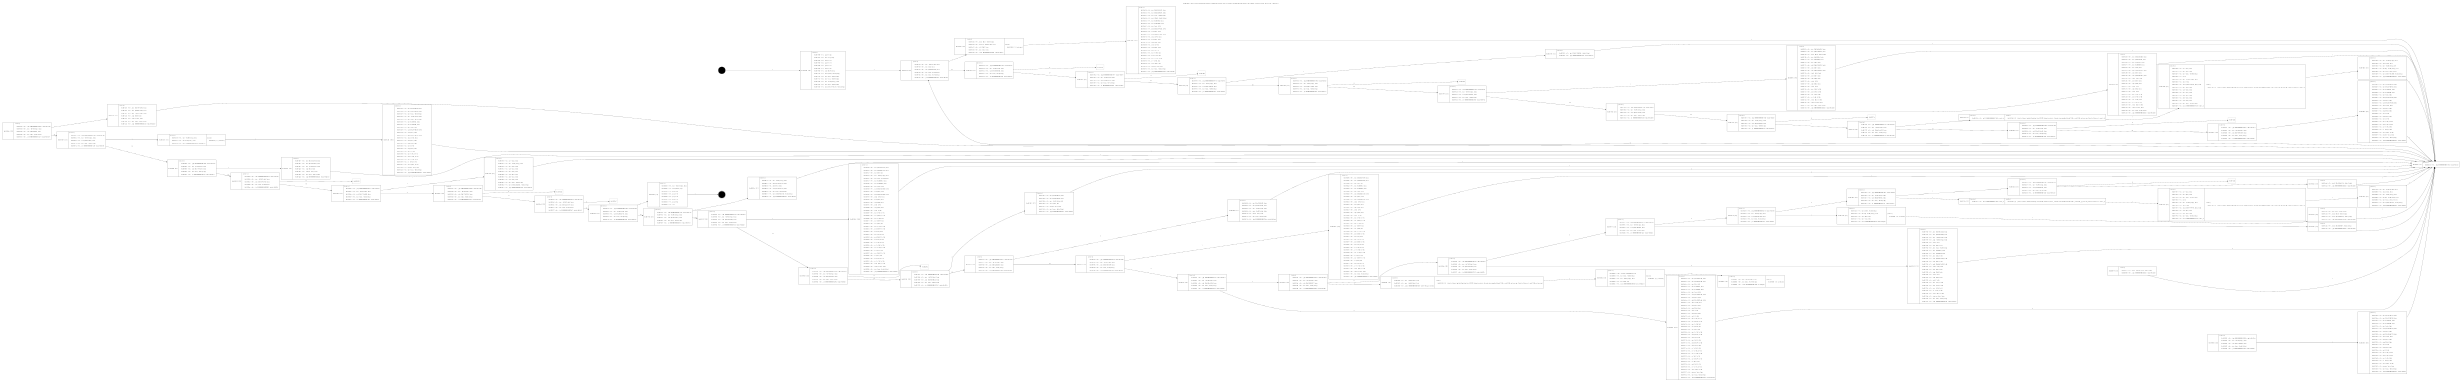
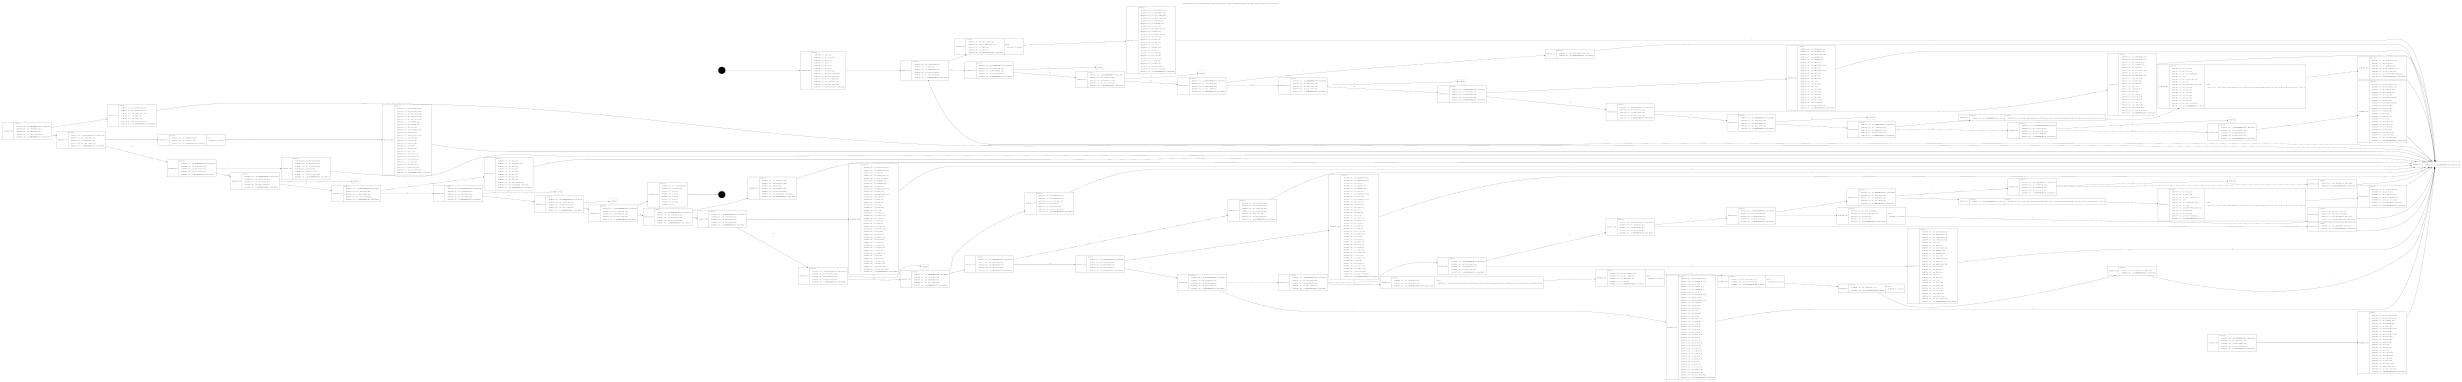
node "0x402070 [9]": added
